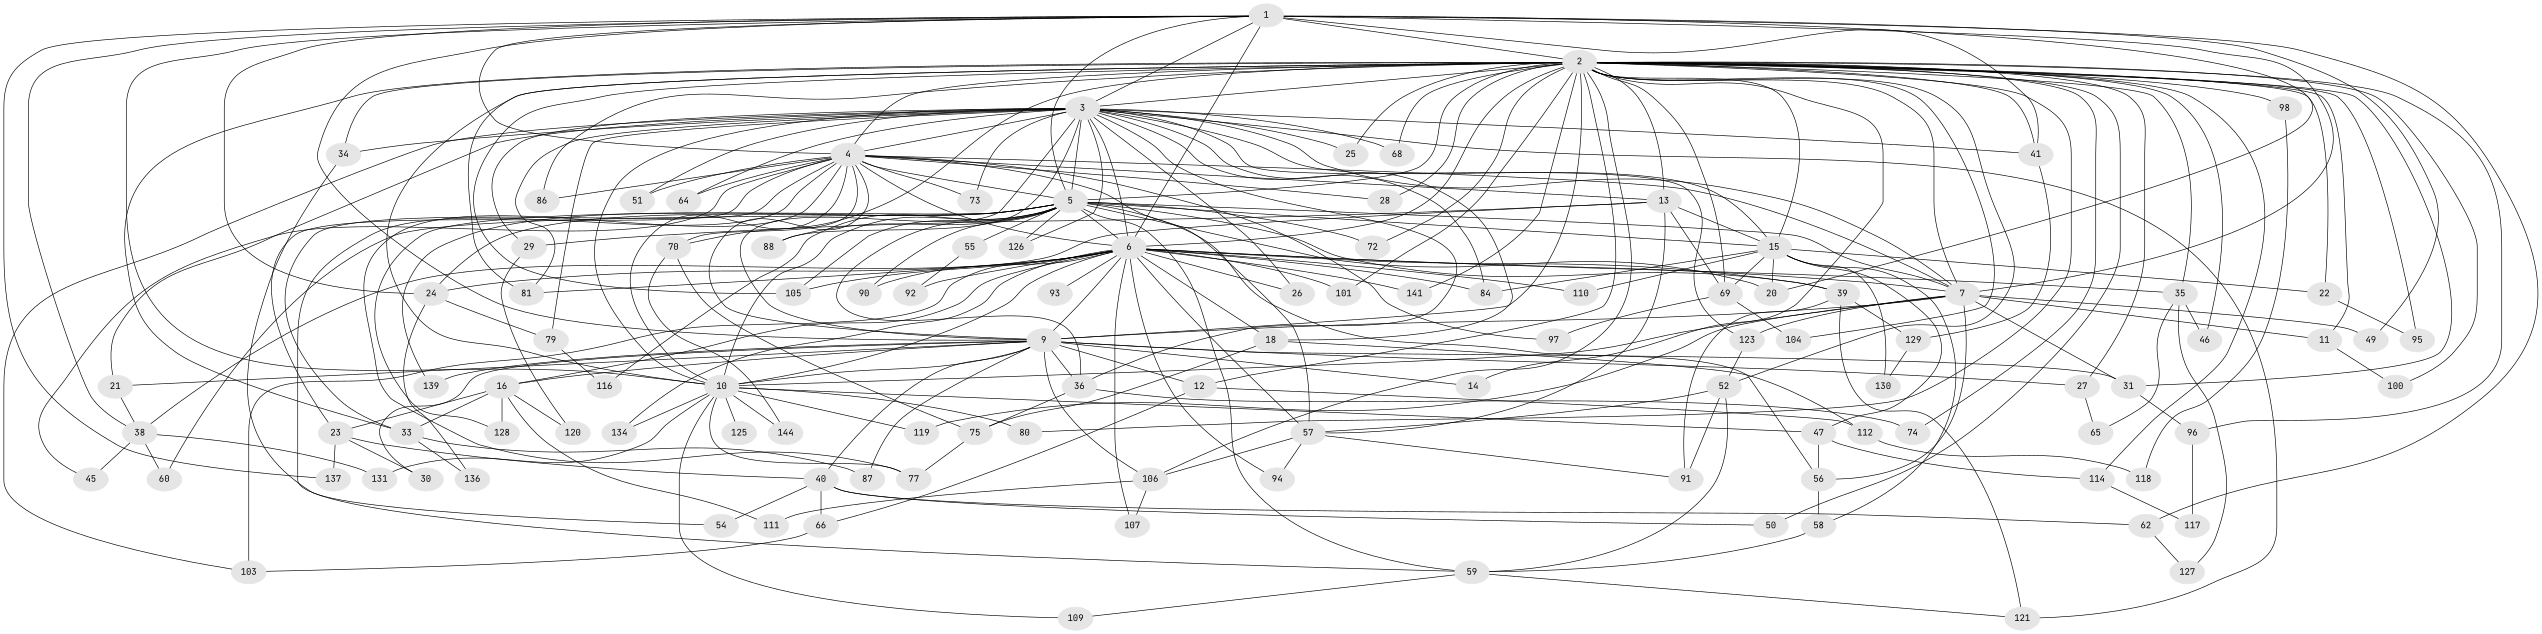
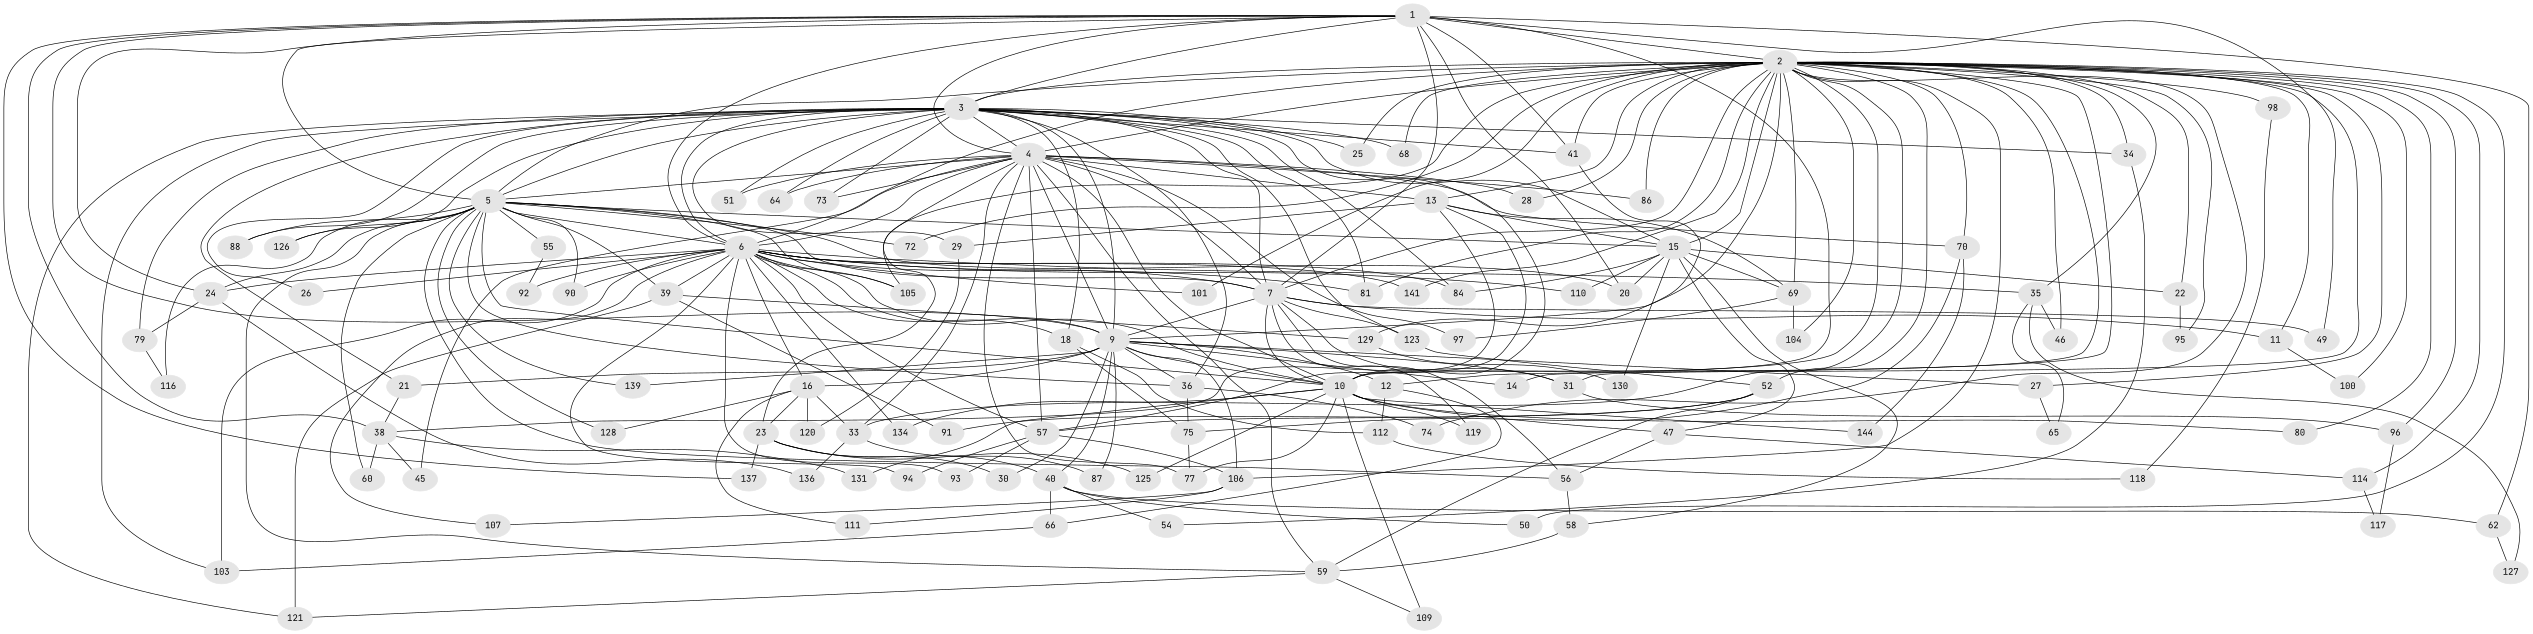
edge "23" -- "125": added
edge "57" -- "91": now "57" -- "93"
